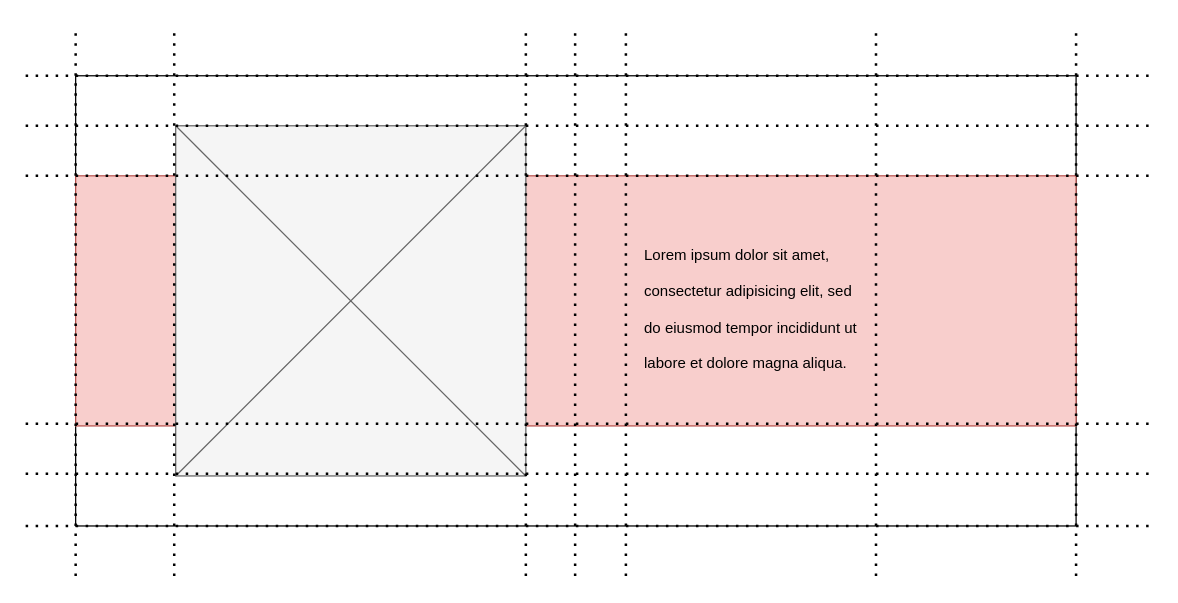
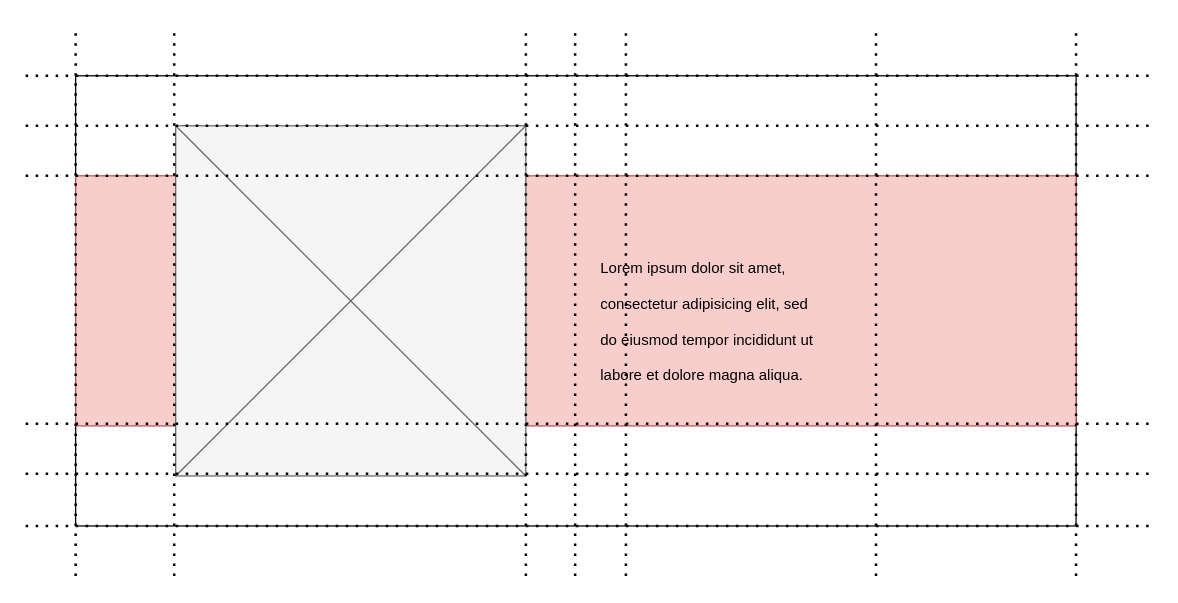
node "Lorem ipsum dolor sit amet, consectetur adipisicing elit, sed do eiusmod tempor incididunt ut labore et dolore magna aliqua.": moved (757, 301) -> (713, 313)
